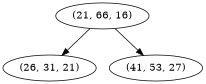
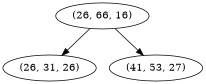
node "(21, 66, 16)": label "(21, 66, 16)" -> "(26, 66, 16)"
node "(26, 31, 21)": label "(26, 31, 21)" -> "(26, 31, 26)"
